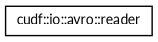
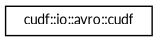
node "cudf::io::avro::reader": label "cudf::io::avro::reader" -> "cudf::io::avro::cudf"
